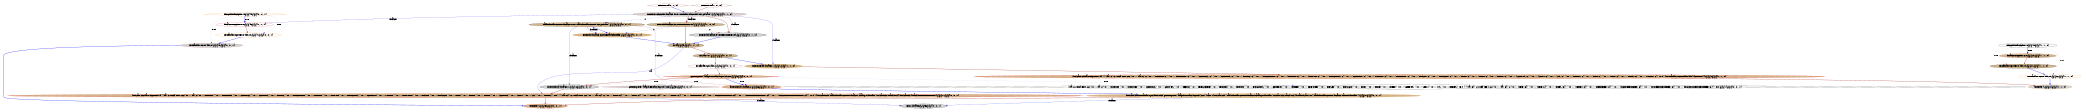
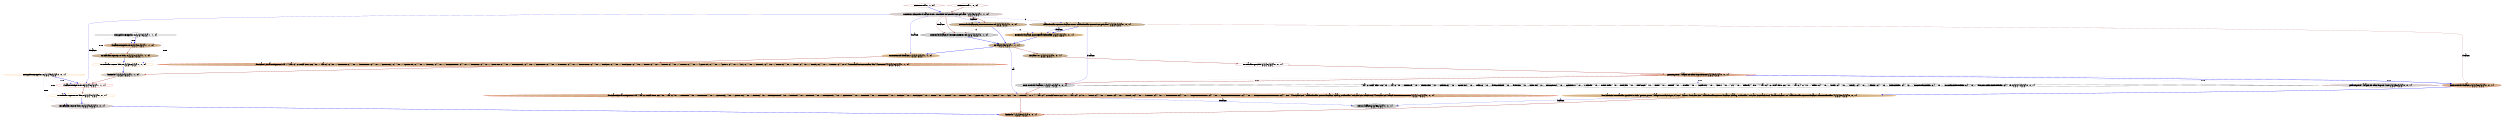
node "RecognitionException re@@@19@@@['1', '1', '0']": shape ellipse -> diamond
edge "setState(701)@@@7@@@['0', '0', '1']" -> "enterOuterAlt(_localctx,1)@@@7@@@['1', '1', '0']": now "int _la@@@5@@@['1', '1', '1']" -> "enterOuterAlt(_localctx,1)@@@7@@@['1', '1', '0']"
edge "{exitRule()}@@@24@@@['1', '1', '0']" -> "_localctx.exception = re@@@46@@@['1', '1', '1']": added
